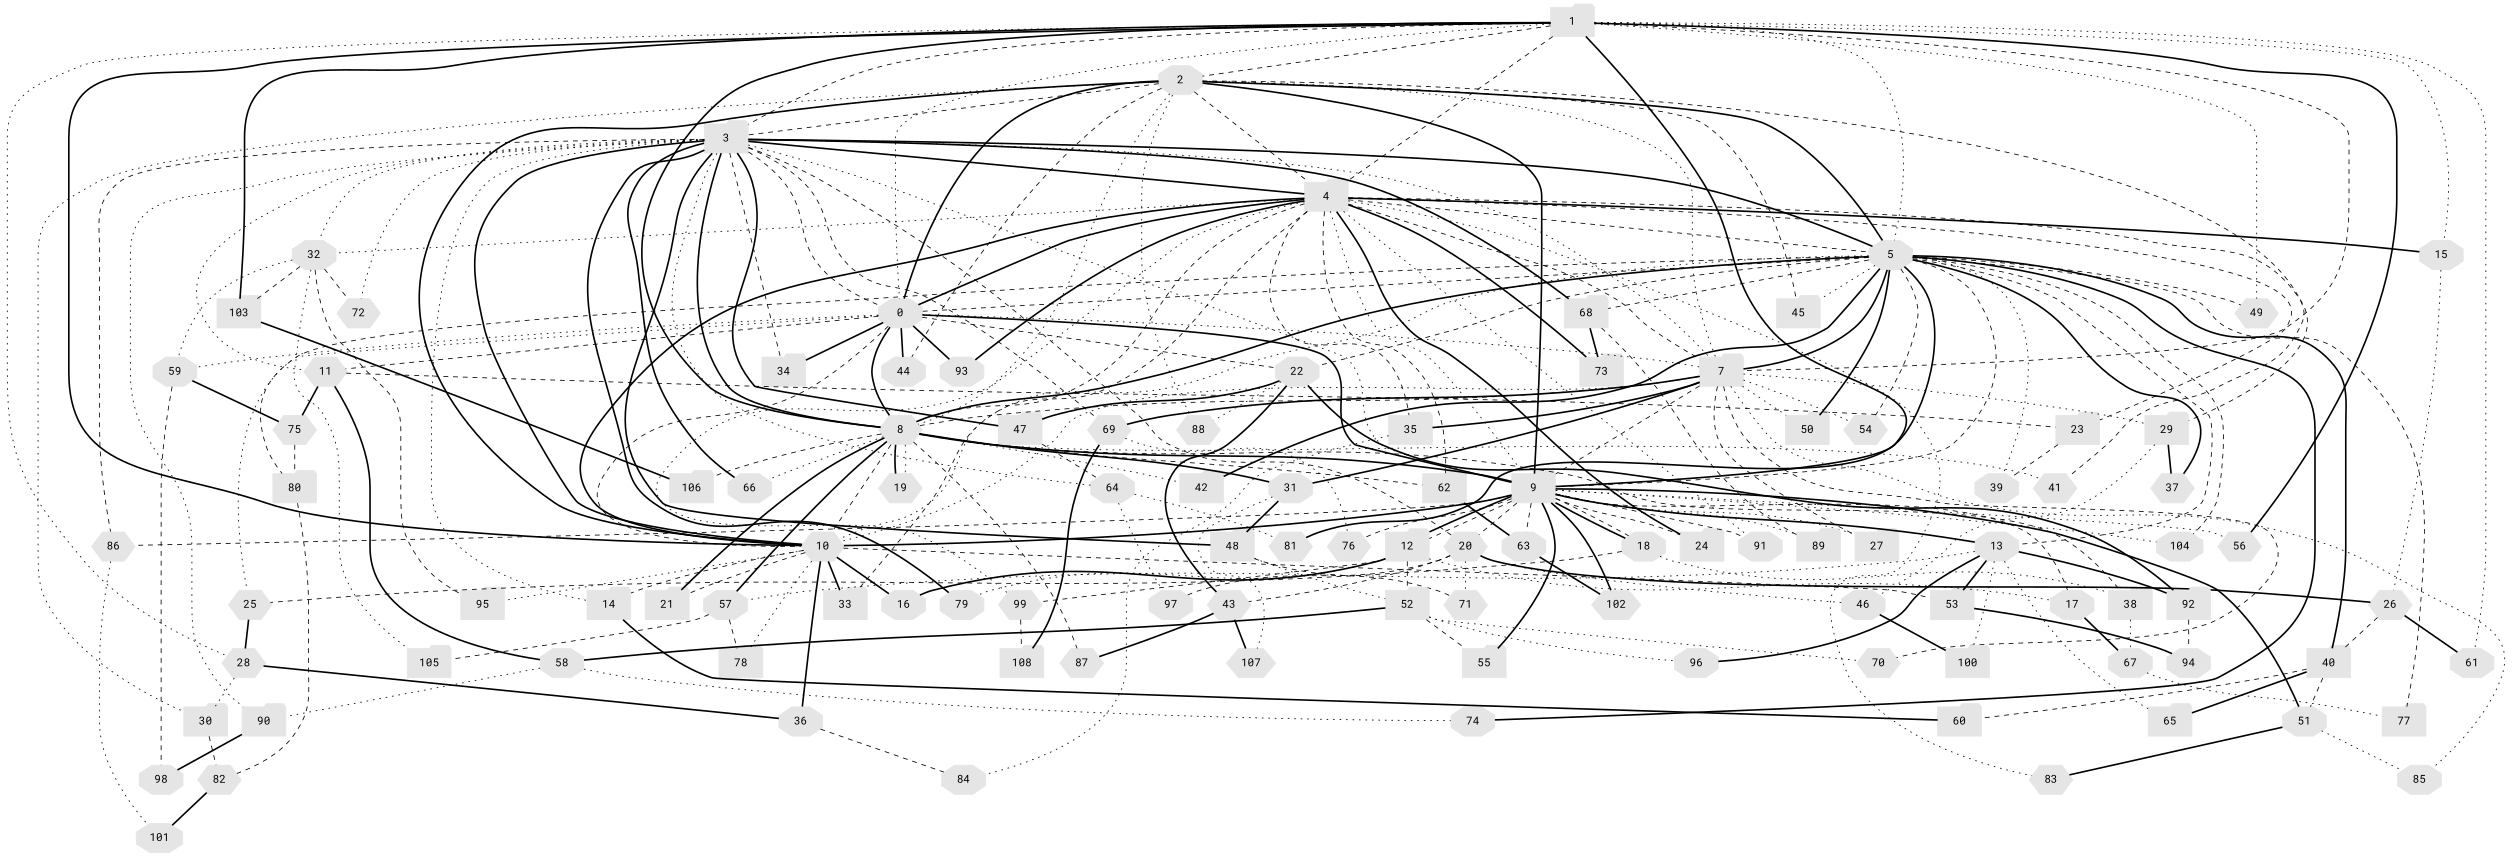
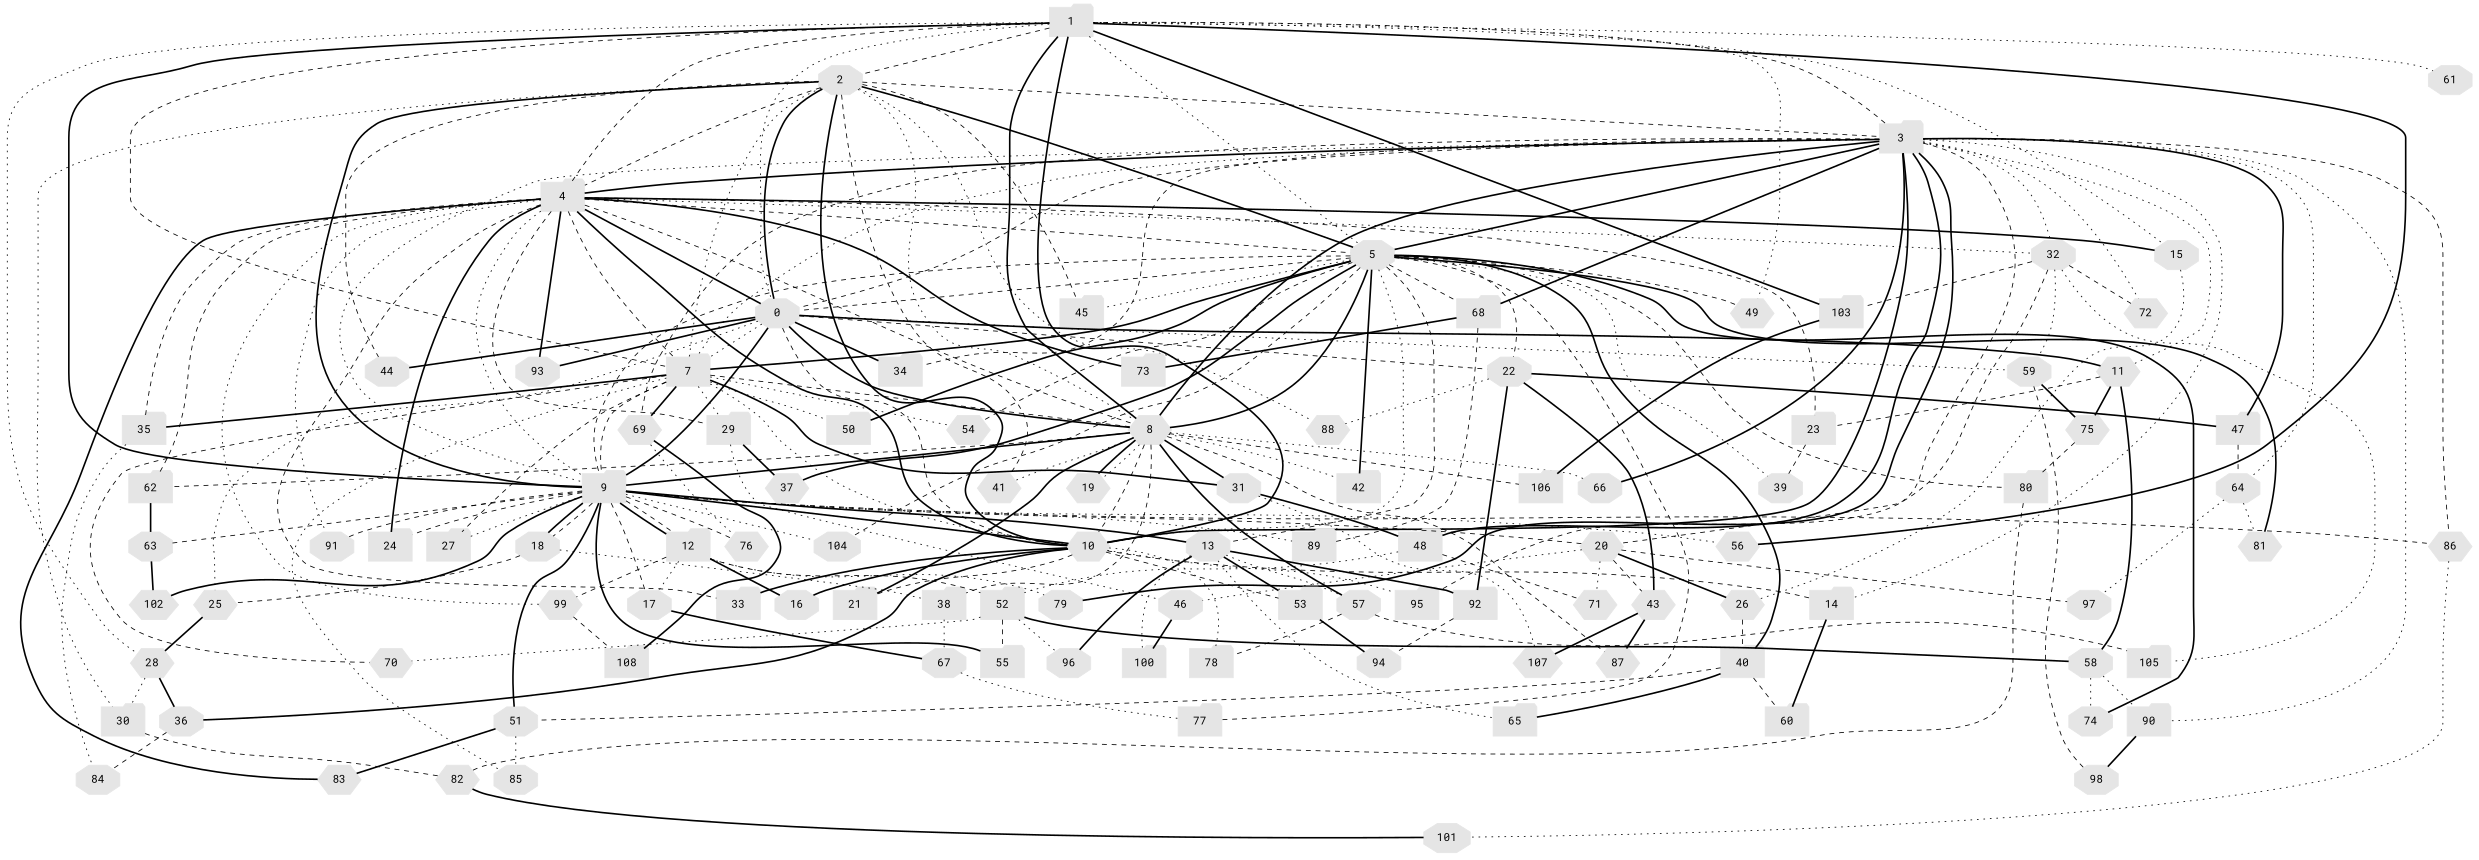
edge "0" -- "11": style dashed -> bold
edge "4" -- "83": style dotted -> bold
edge "26" -- "61": removed
